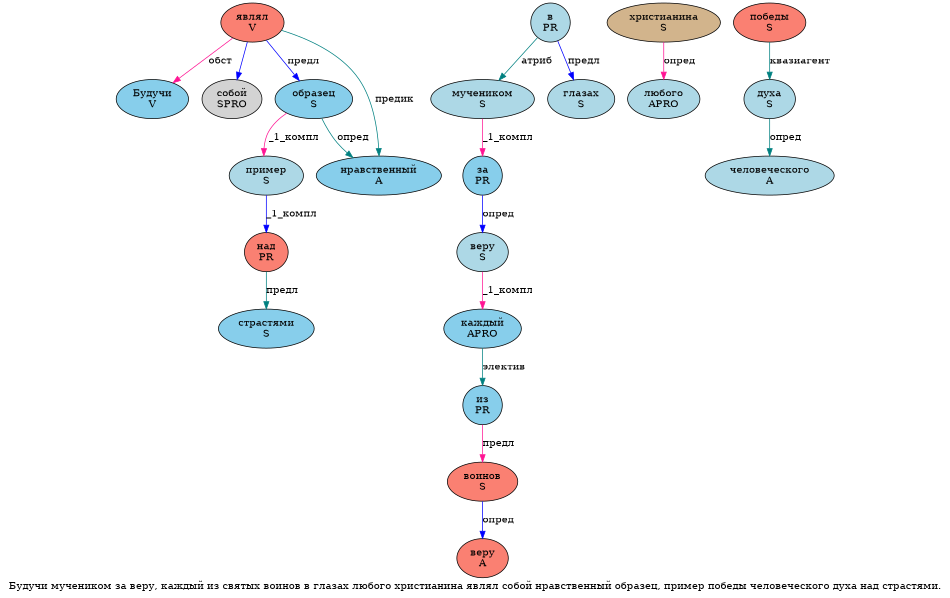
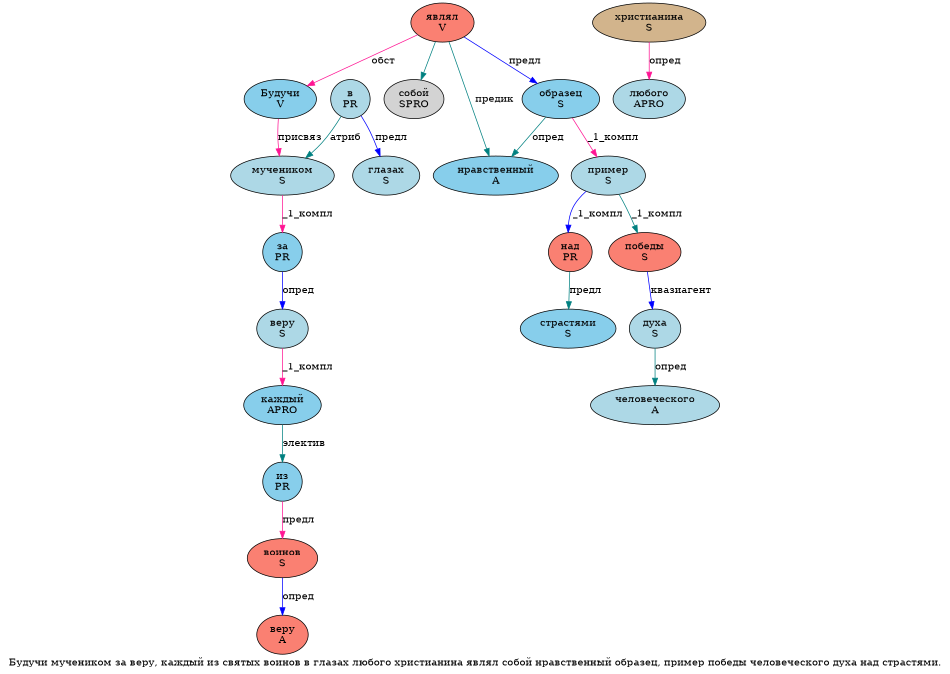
edge "являл V" -> "собой SPRO": color blue -> teal
edge "победы S" -> "духа S": color teal -> blue
edge "Будучи V" -> "мучеником S": added, label "присвяз"
edge "пример S" -> "победы S": added, label "_1_компл"
